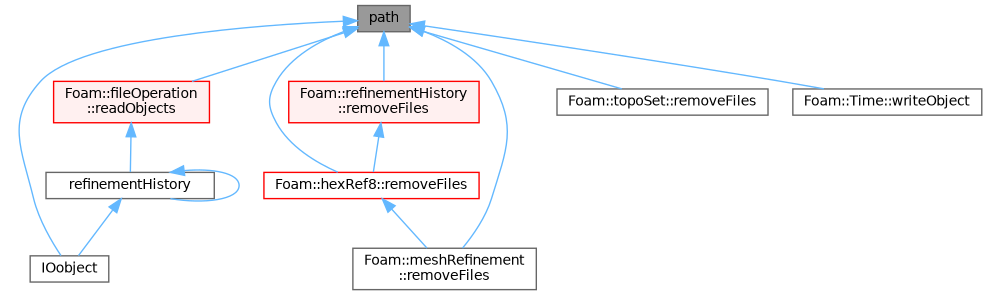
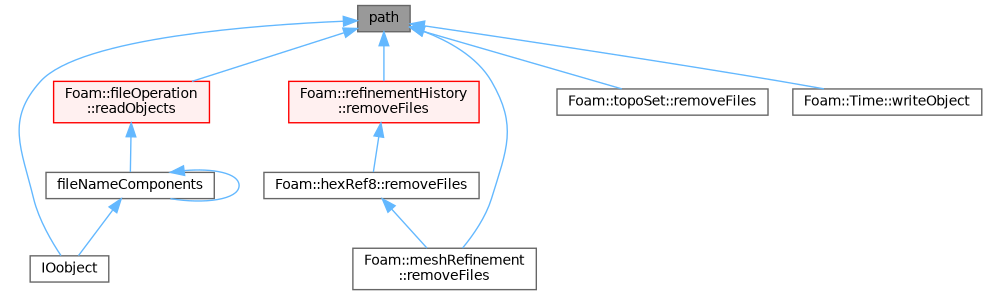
edge "Foam::hexRef8::removeFiles" -> "path": removed
node "refinementHistory": label "refinementHistory" -> "fileNameComponents"
node "Foam::hexRef8::removeFiles": color red -> grey40
